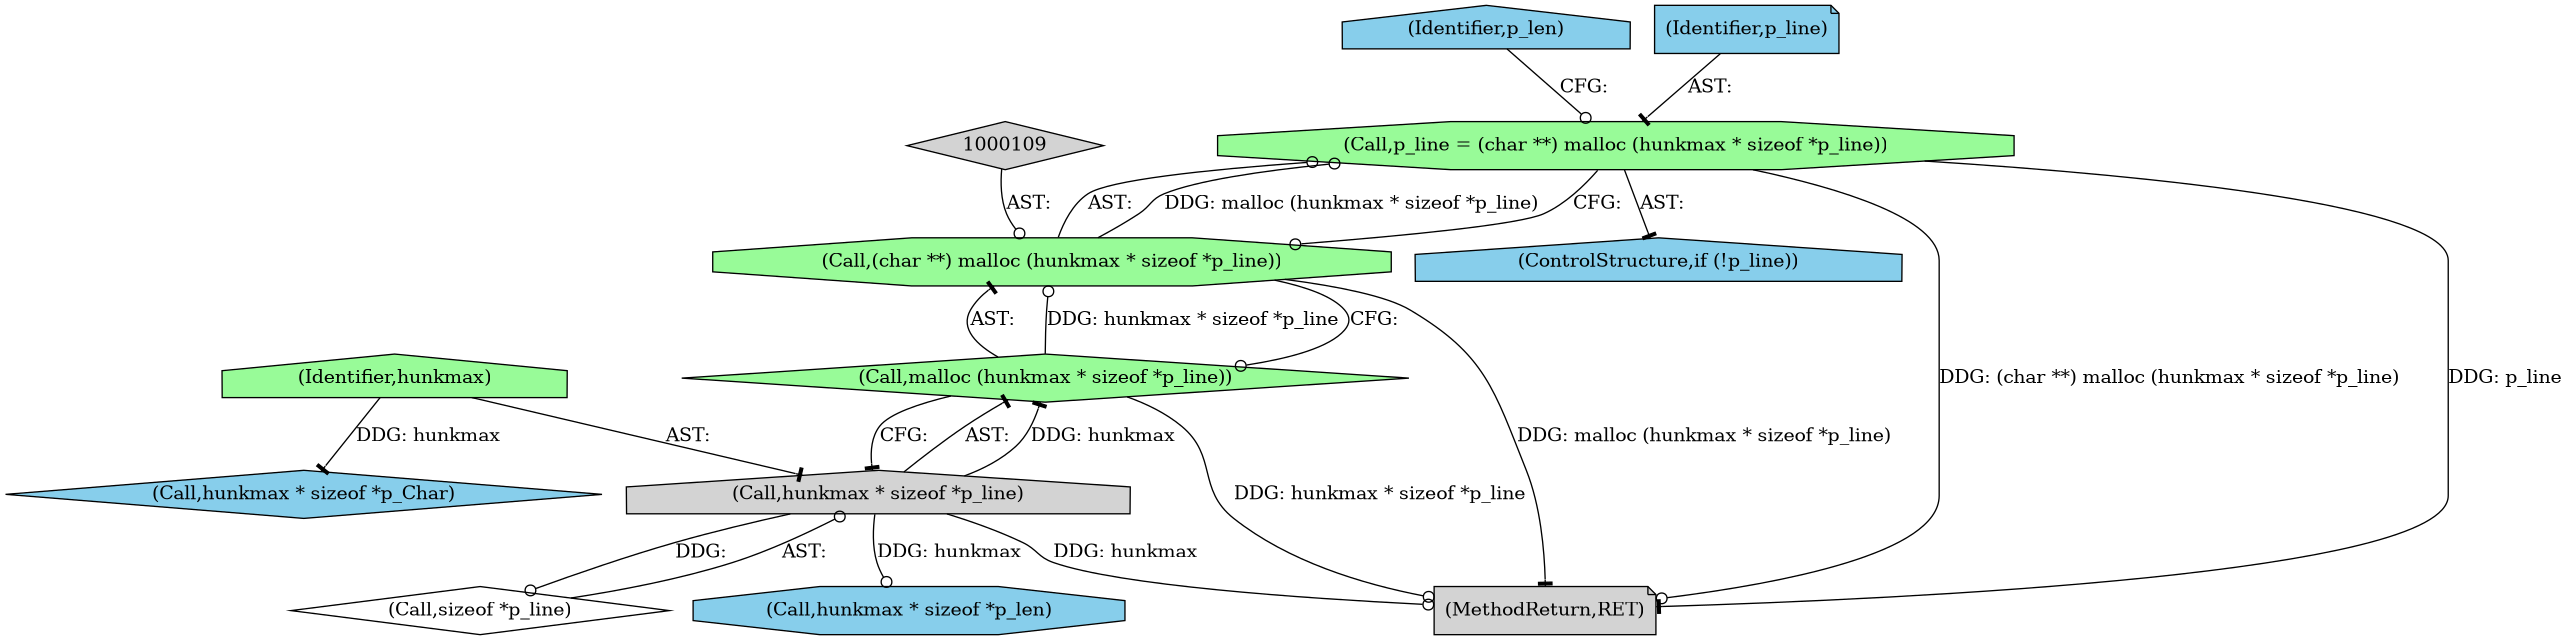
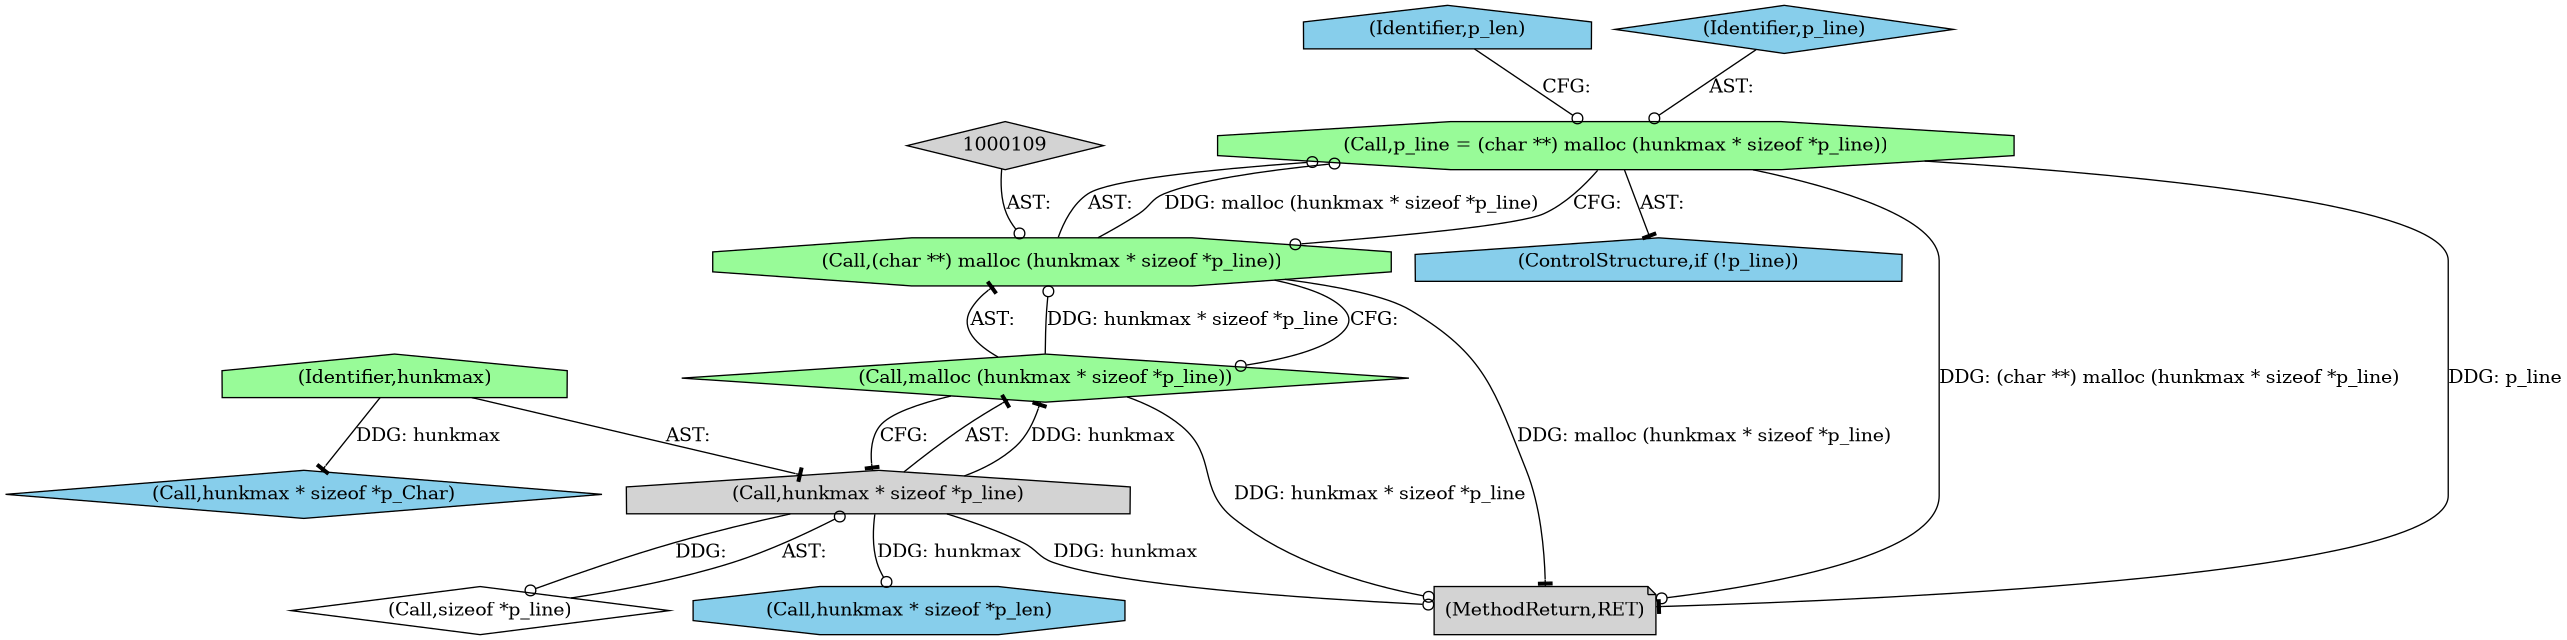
node "(Identifier,p_line)": shape note -> diamond
edge "(Identifier,p_line)" -> "(Call,p_line = (char **) malloc (hunkmax * sizeof *p_line))": arrowhead tee -> odot
